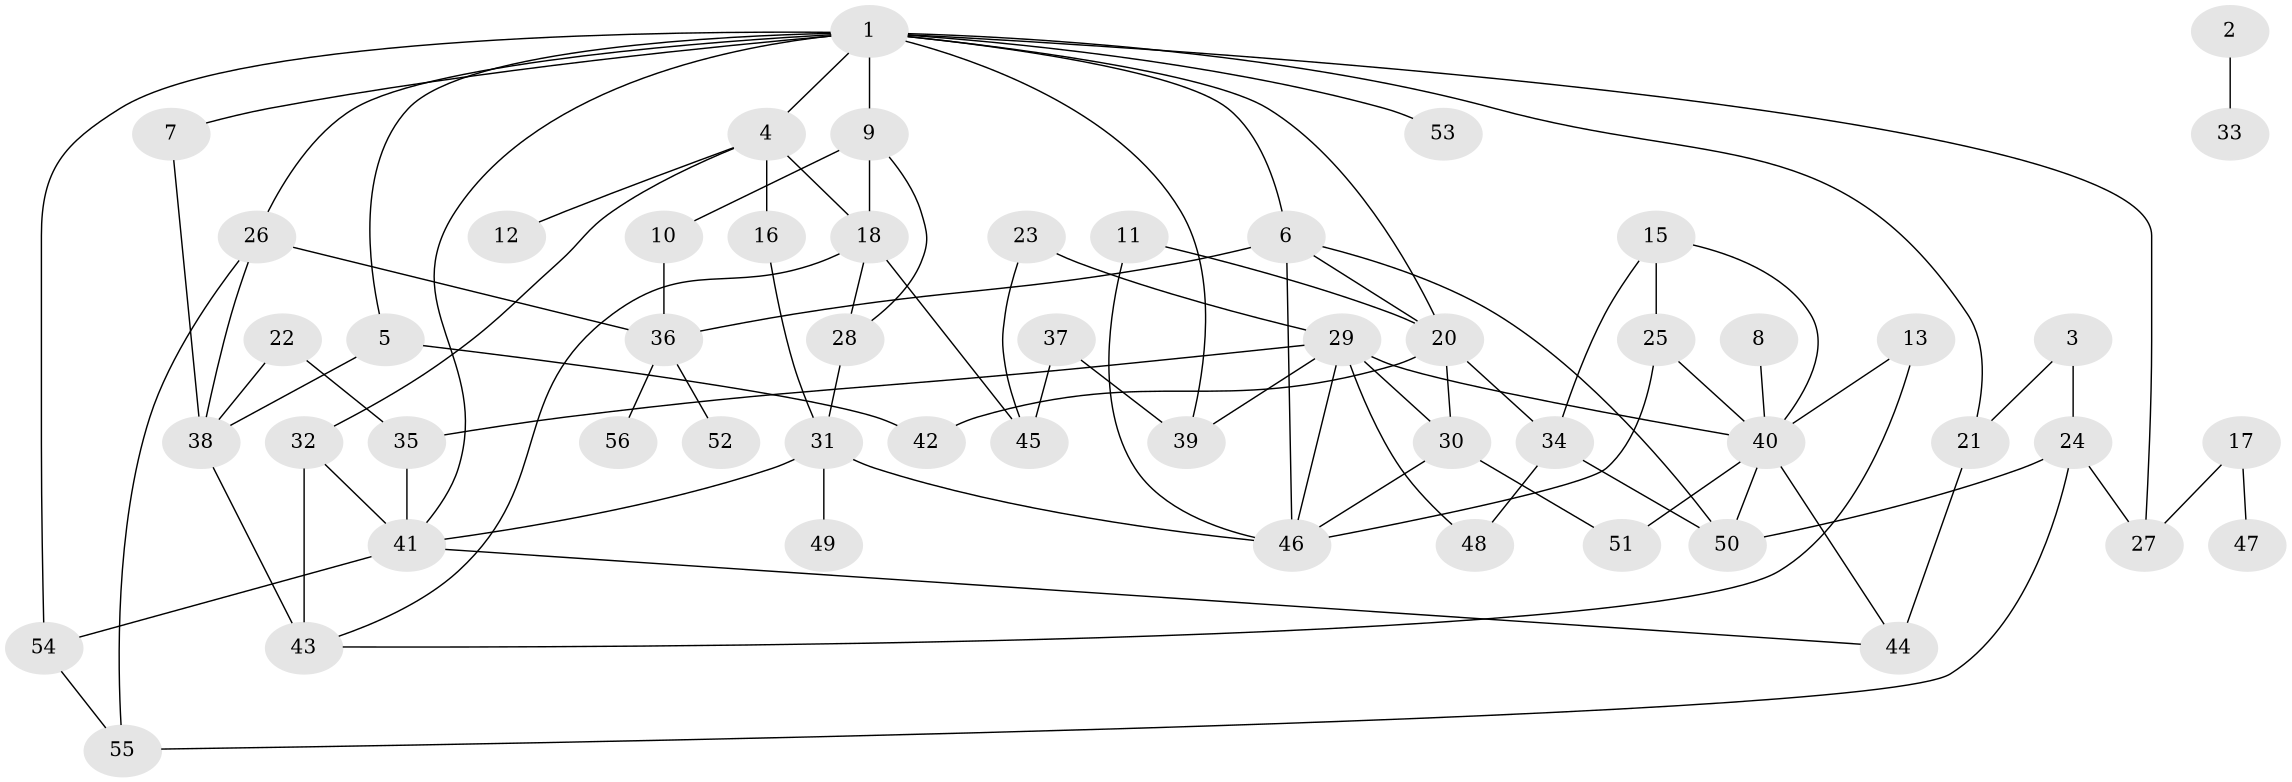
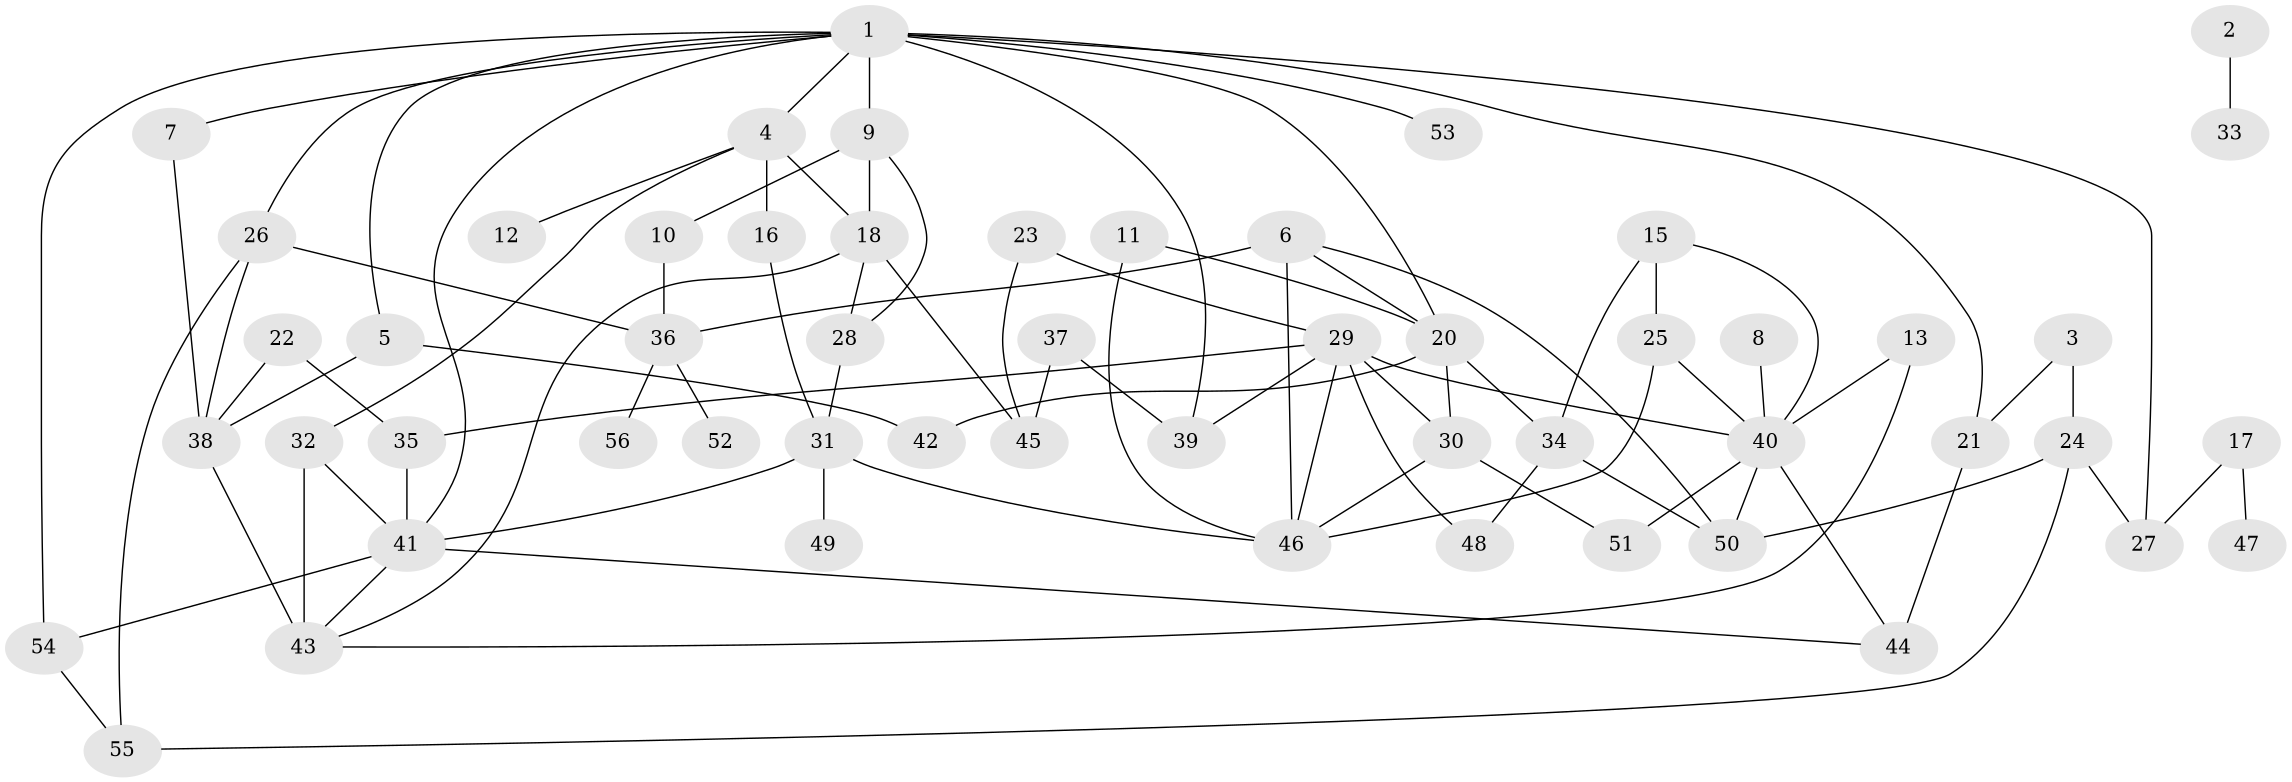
edge "1" -- "6": removed
edge "41" -- "43": added
